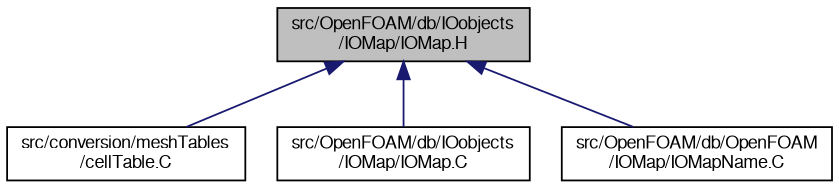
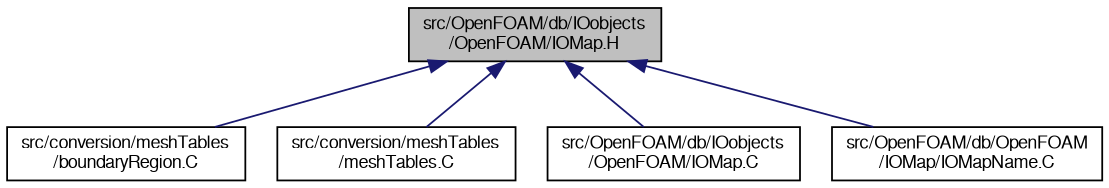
node "src/OpenFOAM/db/IOobjects /IOMap/IOMap.H": label "src/OpenFOAM/db/IOobjects /IOMap/IOMap.H" -> "src/OpenFOAM/db/IOobjects /OpenFOAM/IOMap.H"
node "src/conversion/meshTables /boundaryRegion.C": added
node "src/conversion/meshTables /cellTable.C": label "src/conversion/meshTables /cellTable.C" -> "src/conversion/meshTables /meshTables.C"
node "src/OpenFOAM/db/IOobjects /IOMap/IOMap.C": label "src/OpenFOAM/db/IOobjects /IOMap/IOMap.C" -> "src/OpenFOAM/db/IOobjects /OpenFOAM/IOMap.C"
